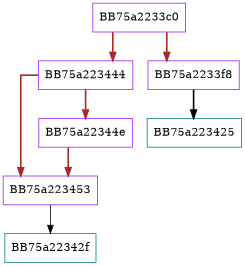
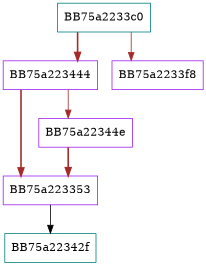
node "BB75a2233c0": color purple -> teal
edge "BB75a2233c0" -> "BB75a2233f8": style bold -> solid
edge "BB75a223444" -> "BB75a22344e": style bold -> solid
node "BB75a223425": removed
node "BB75a223453": label "BB75a223453" -> "BB75a223353"
